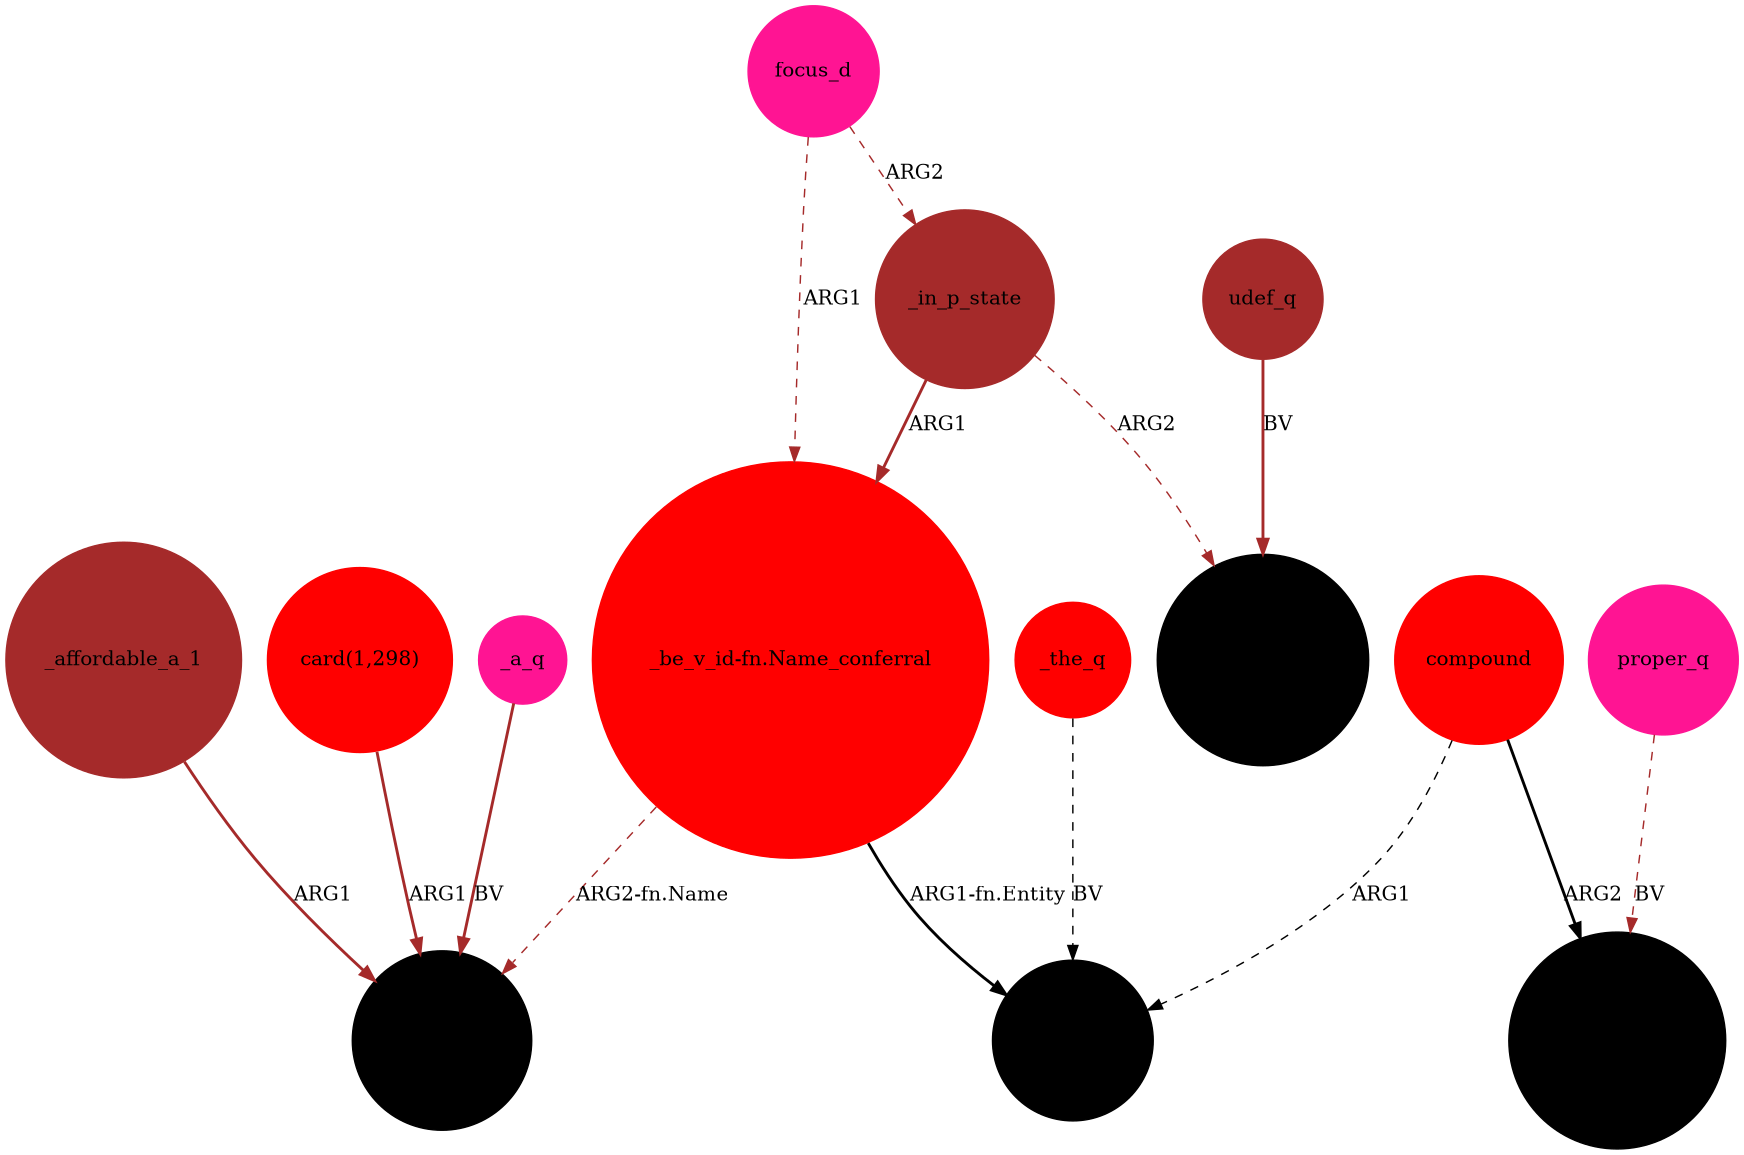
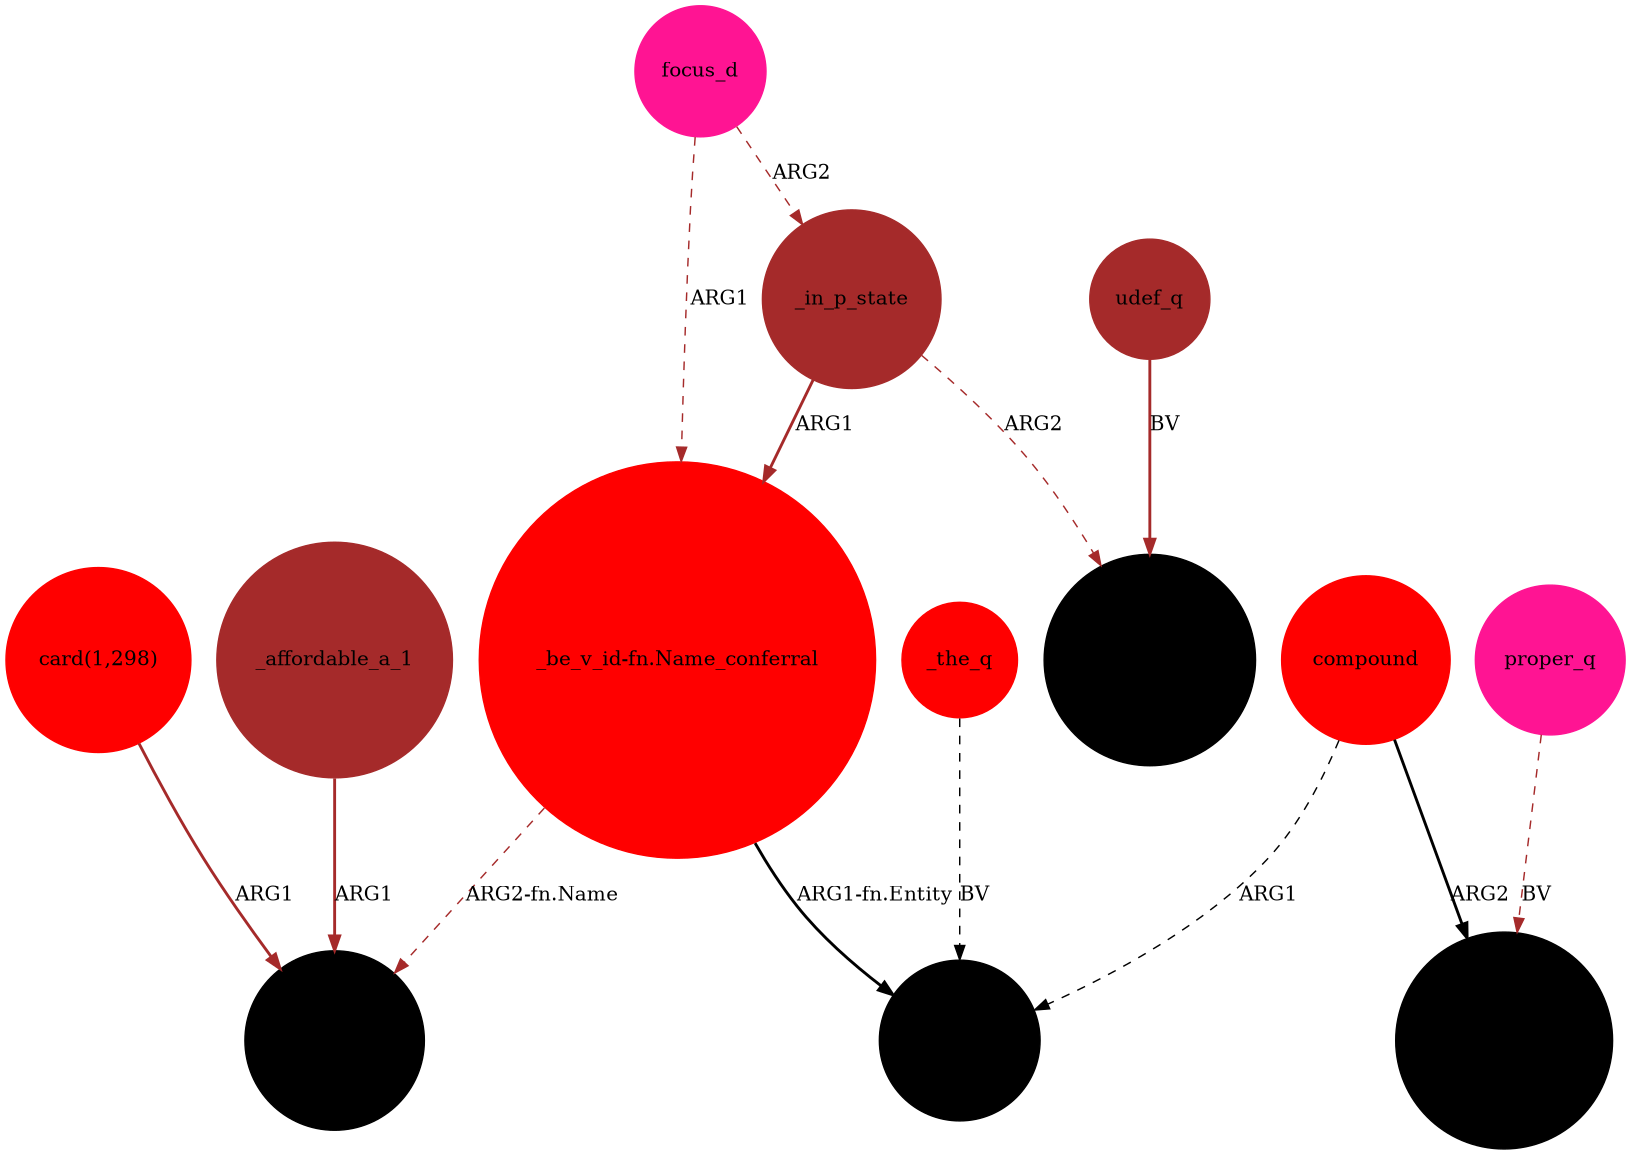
node "_a_q": removed
